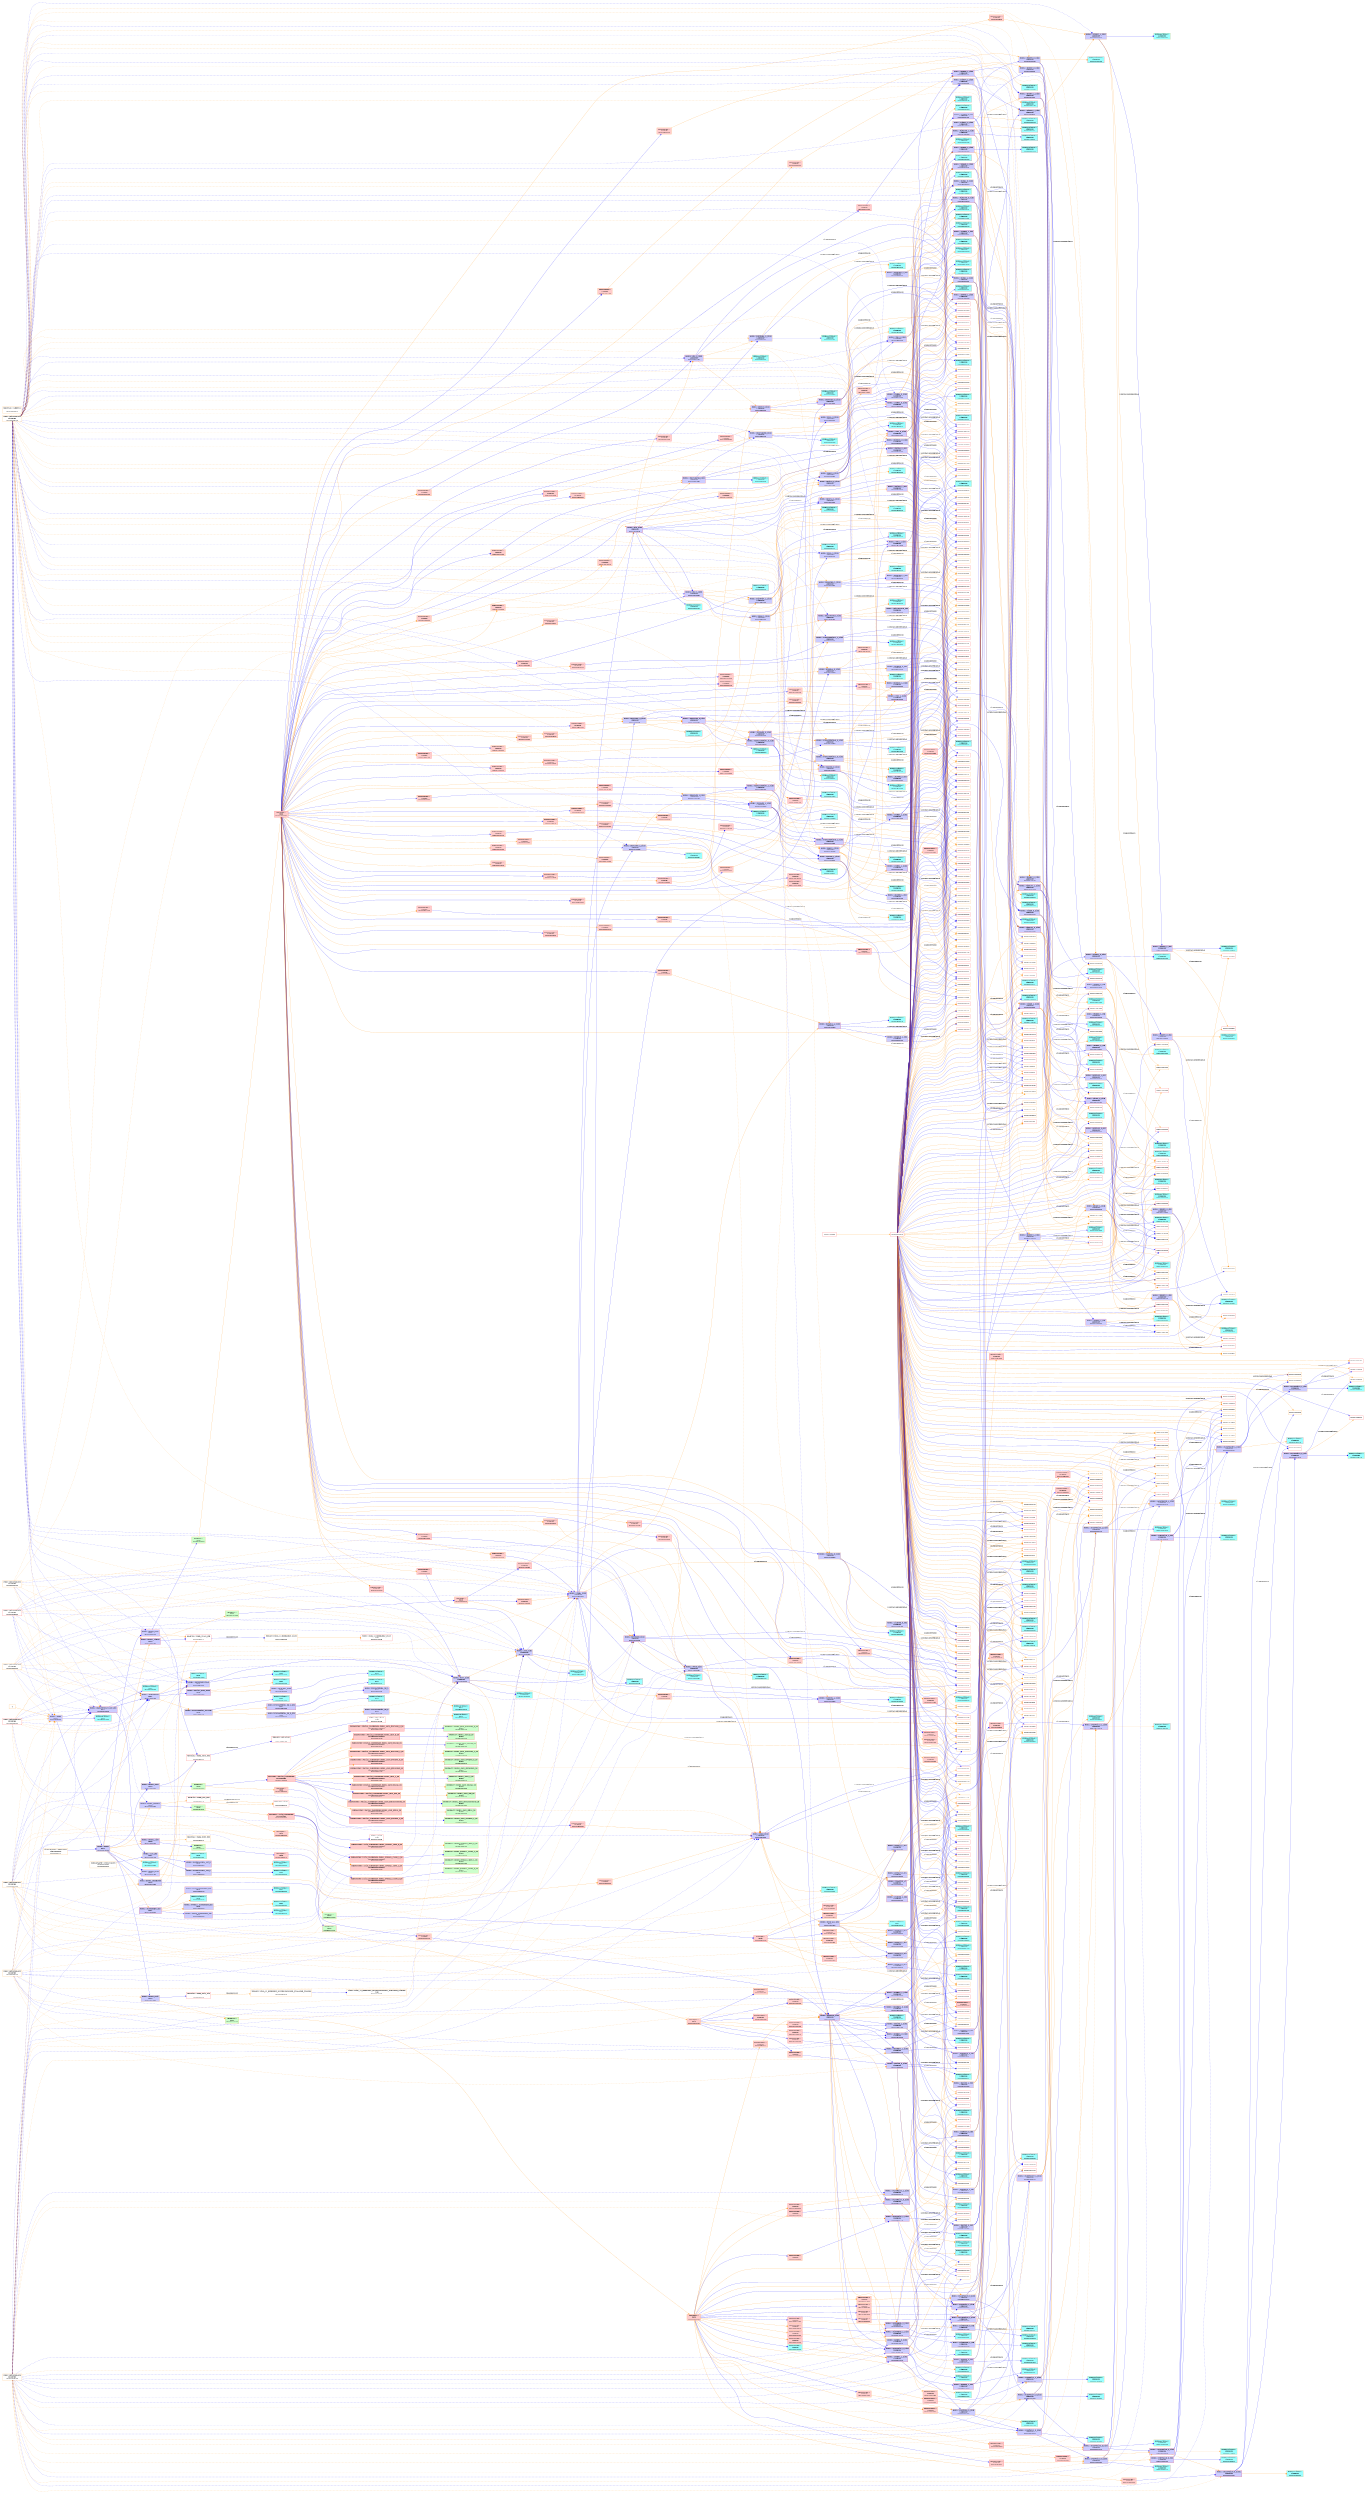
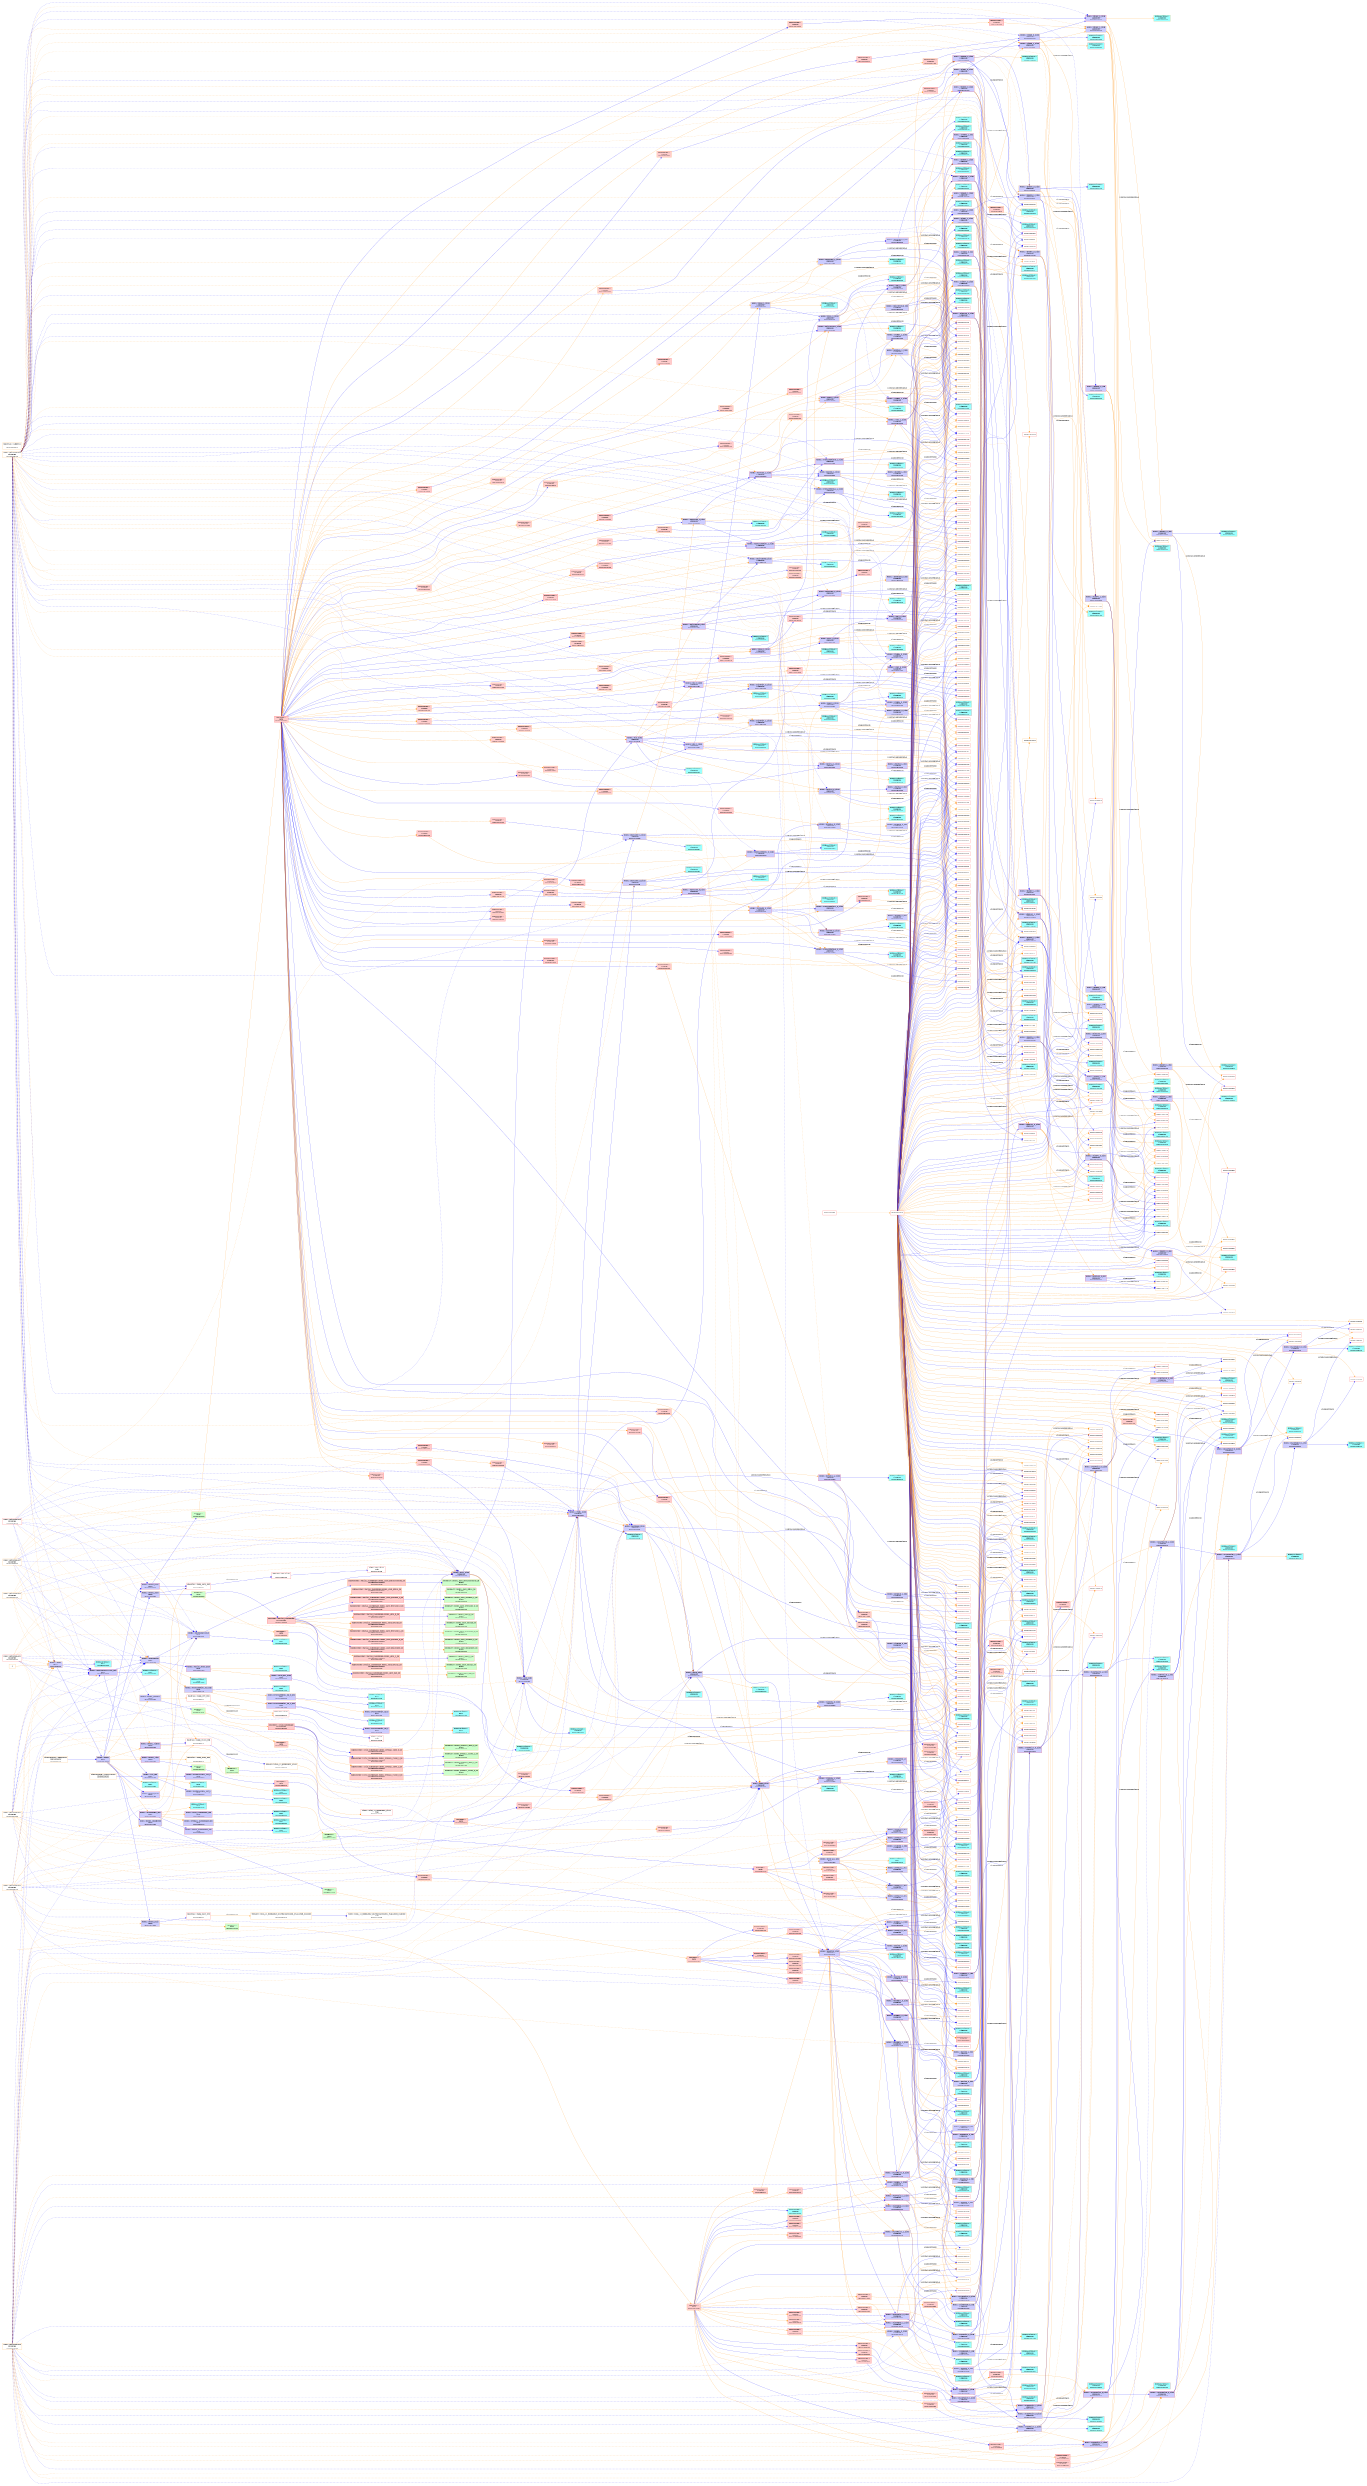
node "943417307744": removed
